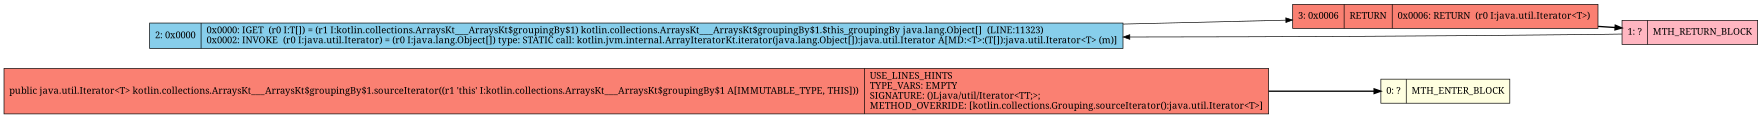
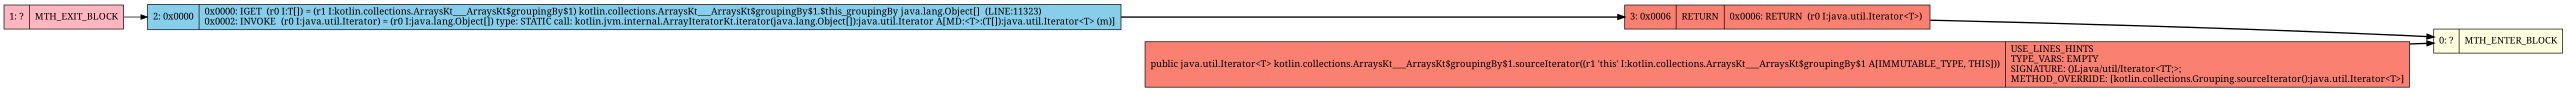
edge "2: 0x0000" -> "3: 0x0006": style solid -> bold
edge "3: 0x0006" -> "1: ?": now "3: 0x0006" -> "0: ?"
node "1: ?": text "MTH_RETURN_BLOCK" -> "MTH_EXIT_BLOCK"
